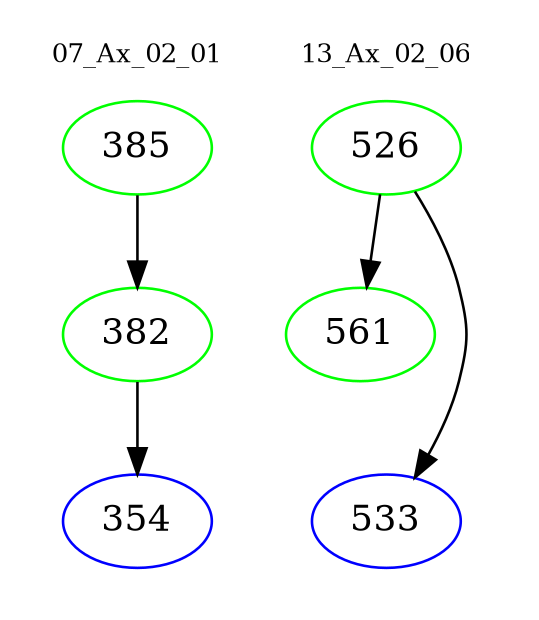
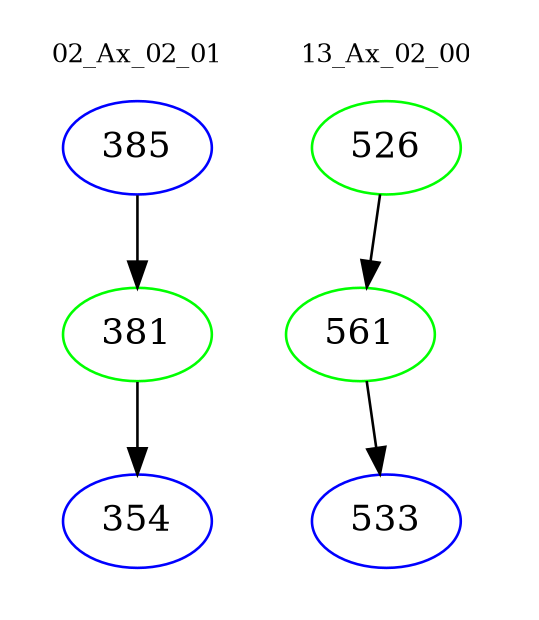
cluster "07_Ax_02_01": label "07_Ax_02_01" -> "02_Ax_02_01"
cluster "13_Ax_02_06": label "13_Ax_02_06" -> "13_Ax_02_00"
node "385": color green -> blue
edge "526" -> "533": now "561" -> "533"
node "382": label "382" -> "381"
